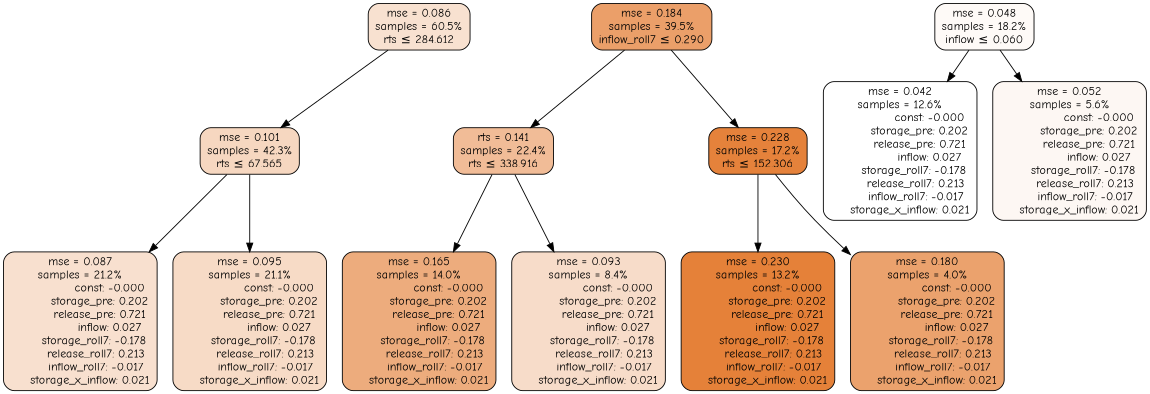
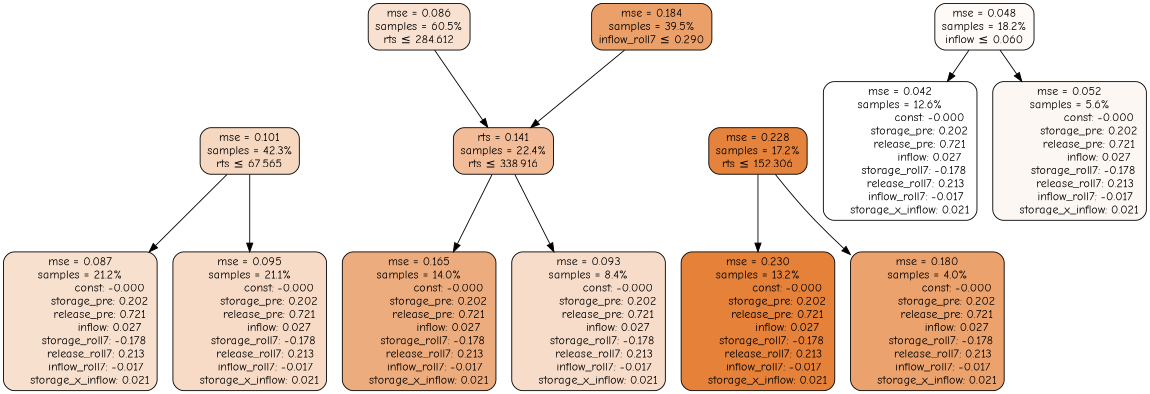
edge "mse = 0.184 samples = 39.5% inflow_roll7 ≤ 0.290" -> "mse = 0.228 samples = 17.2% rts ≤ 152.306": removed
edge "mse = 0.086 samples = 60.5% rts ≤ 284.612" -> "mse = 0.101 samples = 42.3% rts ≤ 67.565": now "mse = 0.086 samples = 60.5% rts ≤ 284.612" -> "rts = 0.141 samples = 22.4% rts ≤ 338.916"
